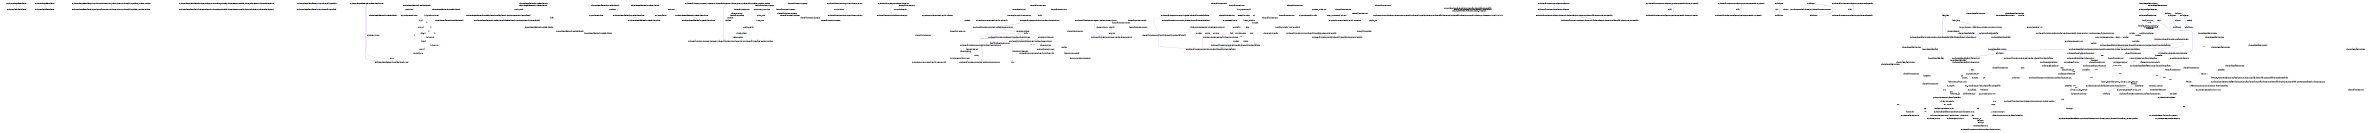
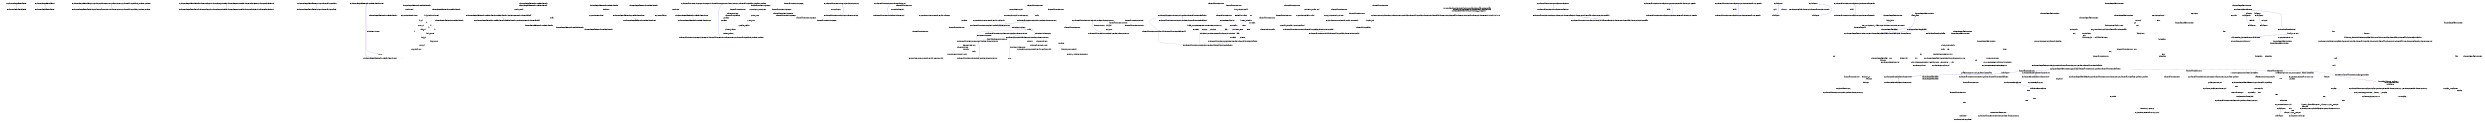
edge "Entry QuantConnect.Interfaces.IBrokerage.Disconnect()" -> "existingSubscriptions.Contains(symbol)": added, label "existingSubscriptions"
